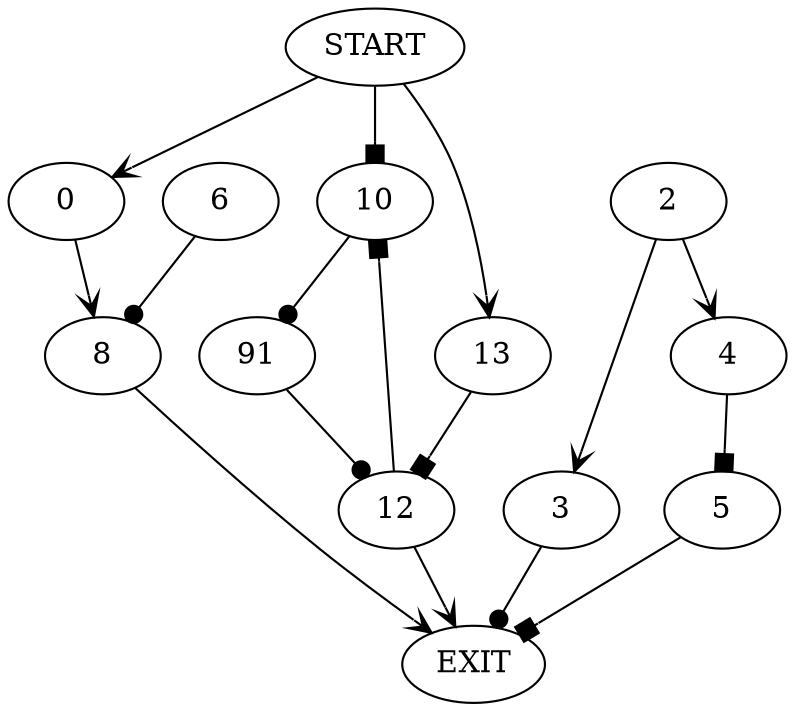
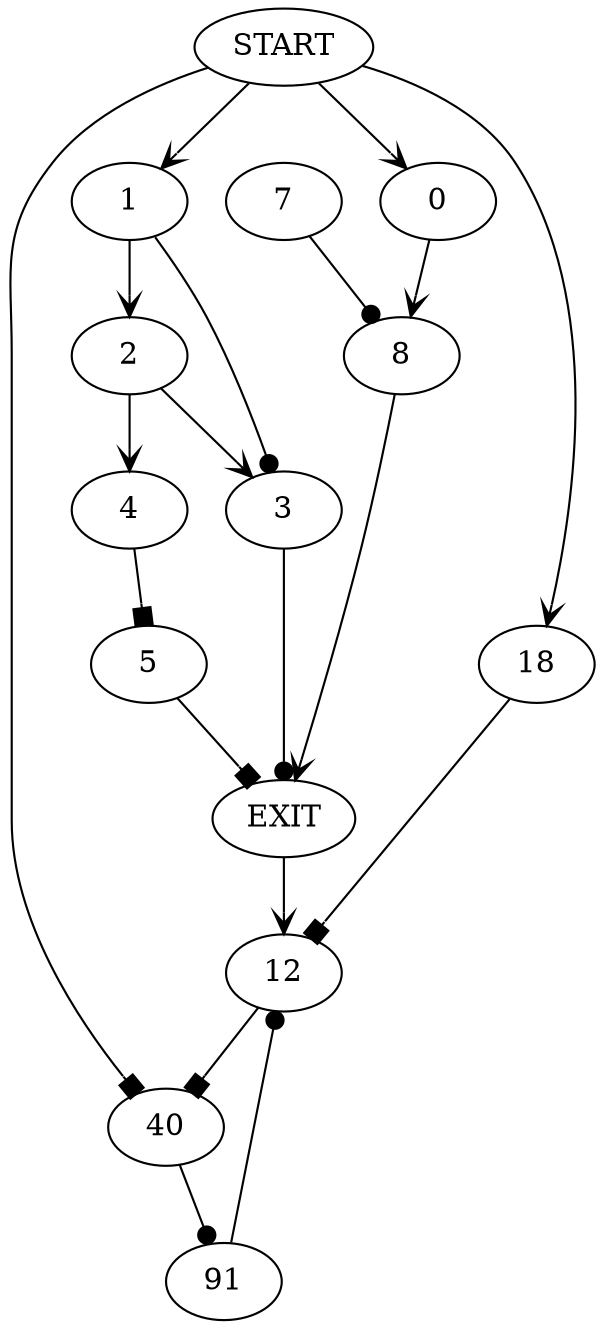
node "1": added
node "6": label "6" -> "7"
node "10": label "10" -> "40"
node "13": label "13" -> "18"
edge "12" -> "EXIT": reversed
